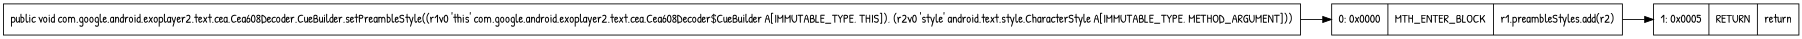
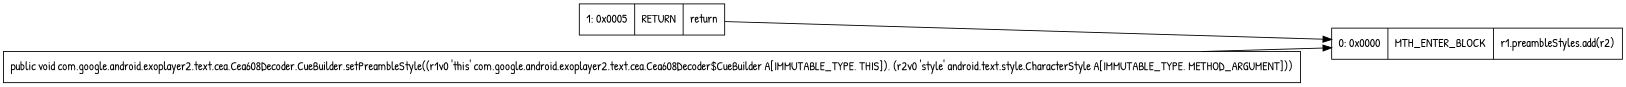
edge "0: 0x0000" -> "1: 0x0005": reversed
